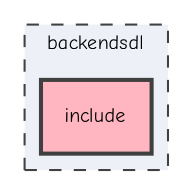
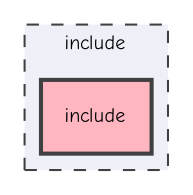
cluster "backendsdl": label "backendsdl" -> "include"
